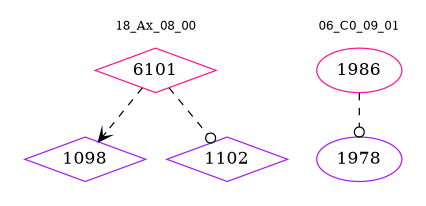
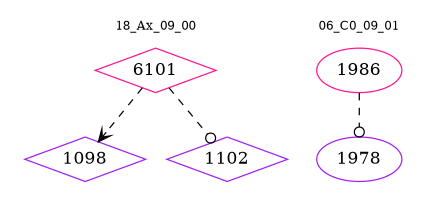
cluster "18_Ax_08_00": label "18_Ax_08_00" -> "18_Ax_09_00"
